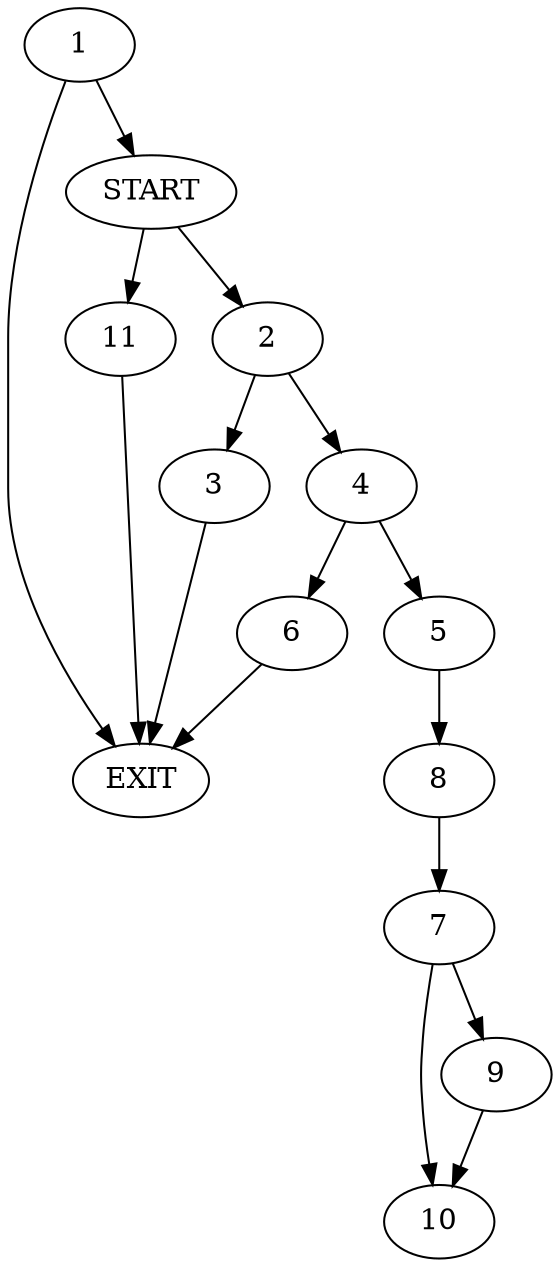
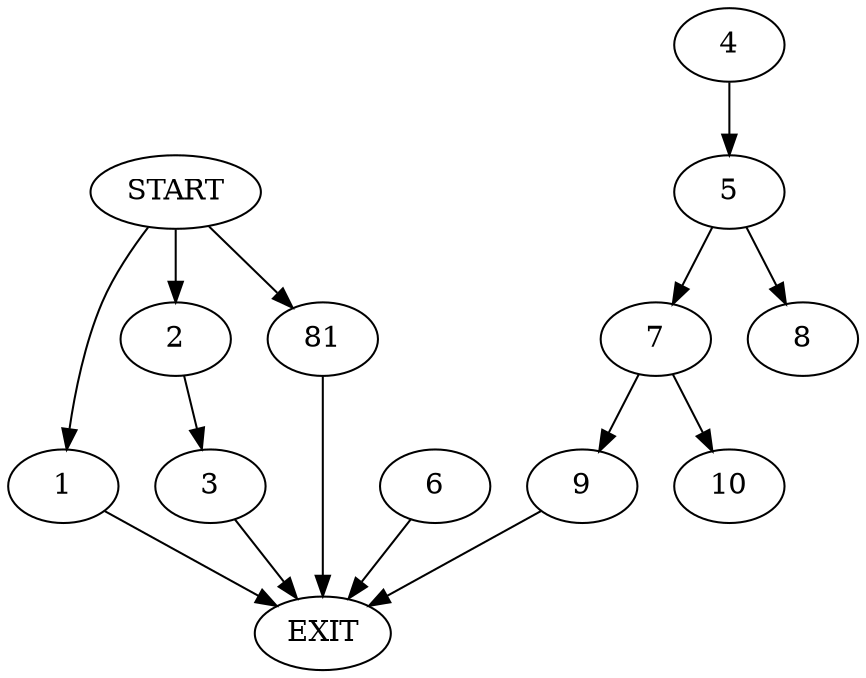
edge "1" -> "START": reversed
node "11": label "11" -> "81"
edge "2" -> "4": removed
edge "4" -> "6": removed
edge "8" -> "7": now "5" -> "7"
edge "9" -> "10": now "9" -> "EXIT"
